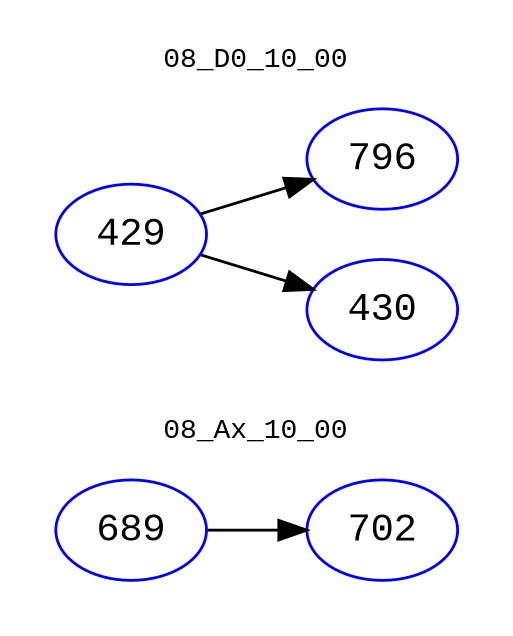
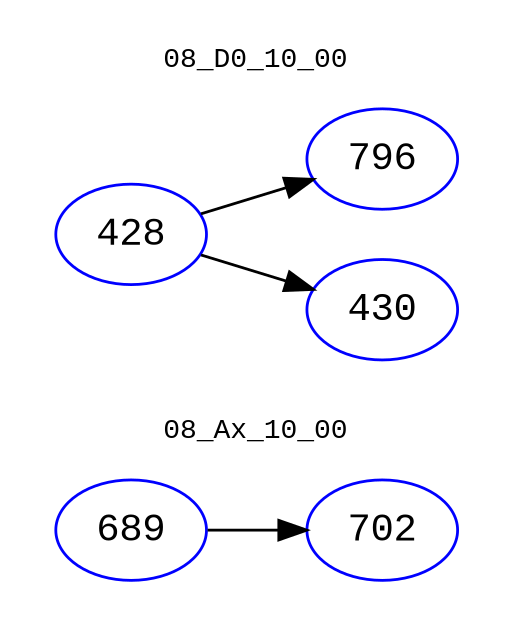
node "429": label "429" -> "428"
